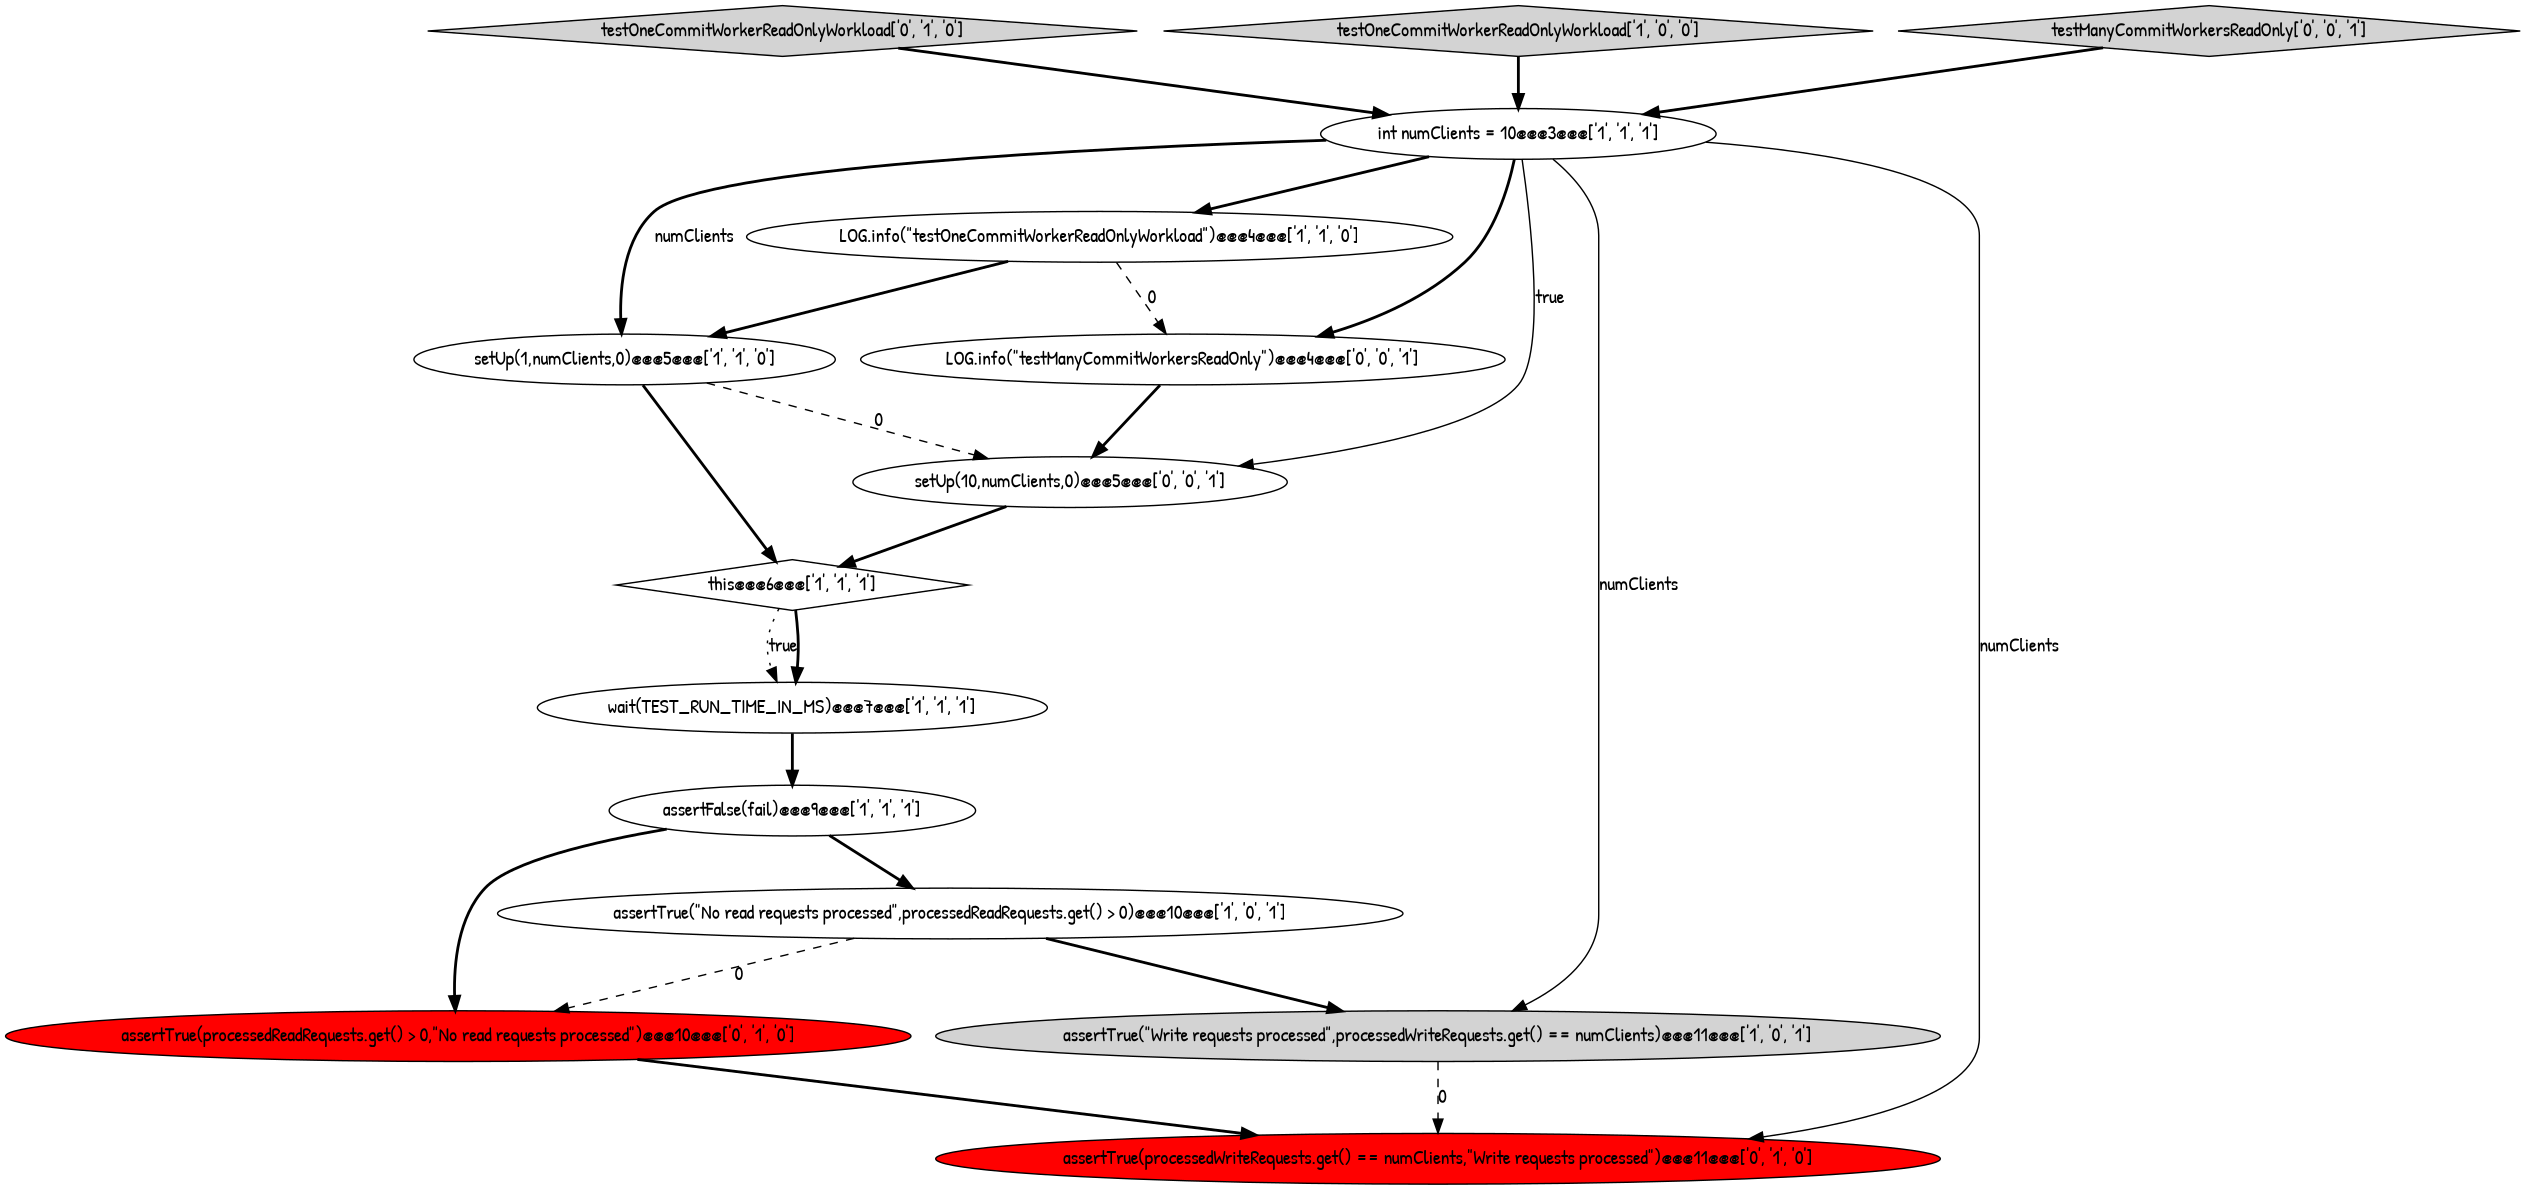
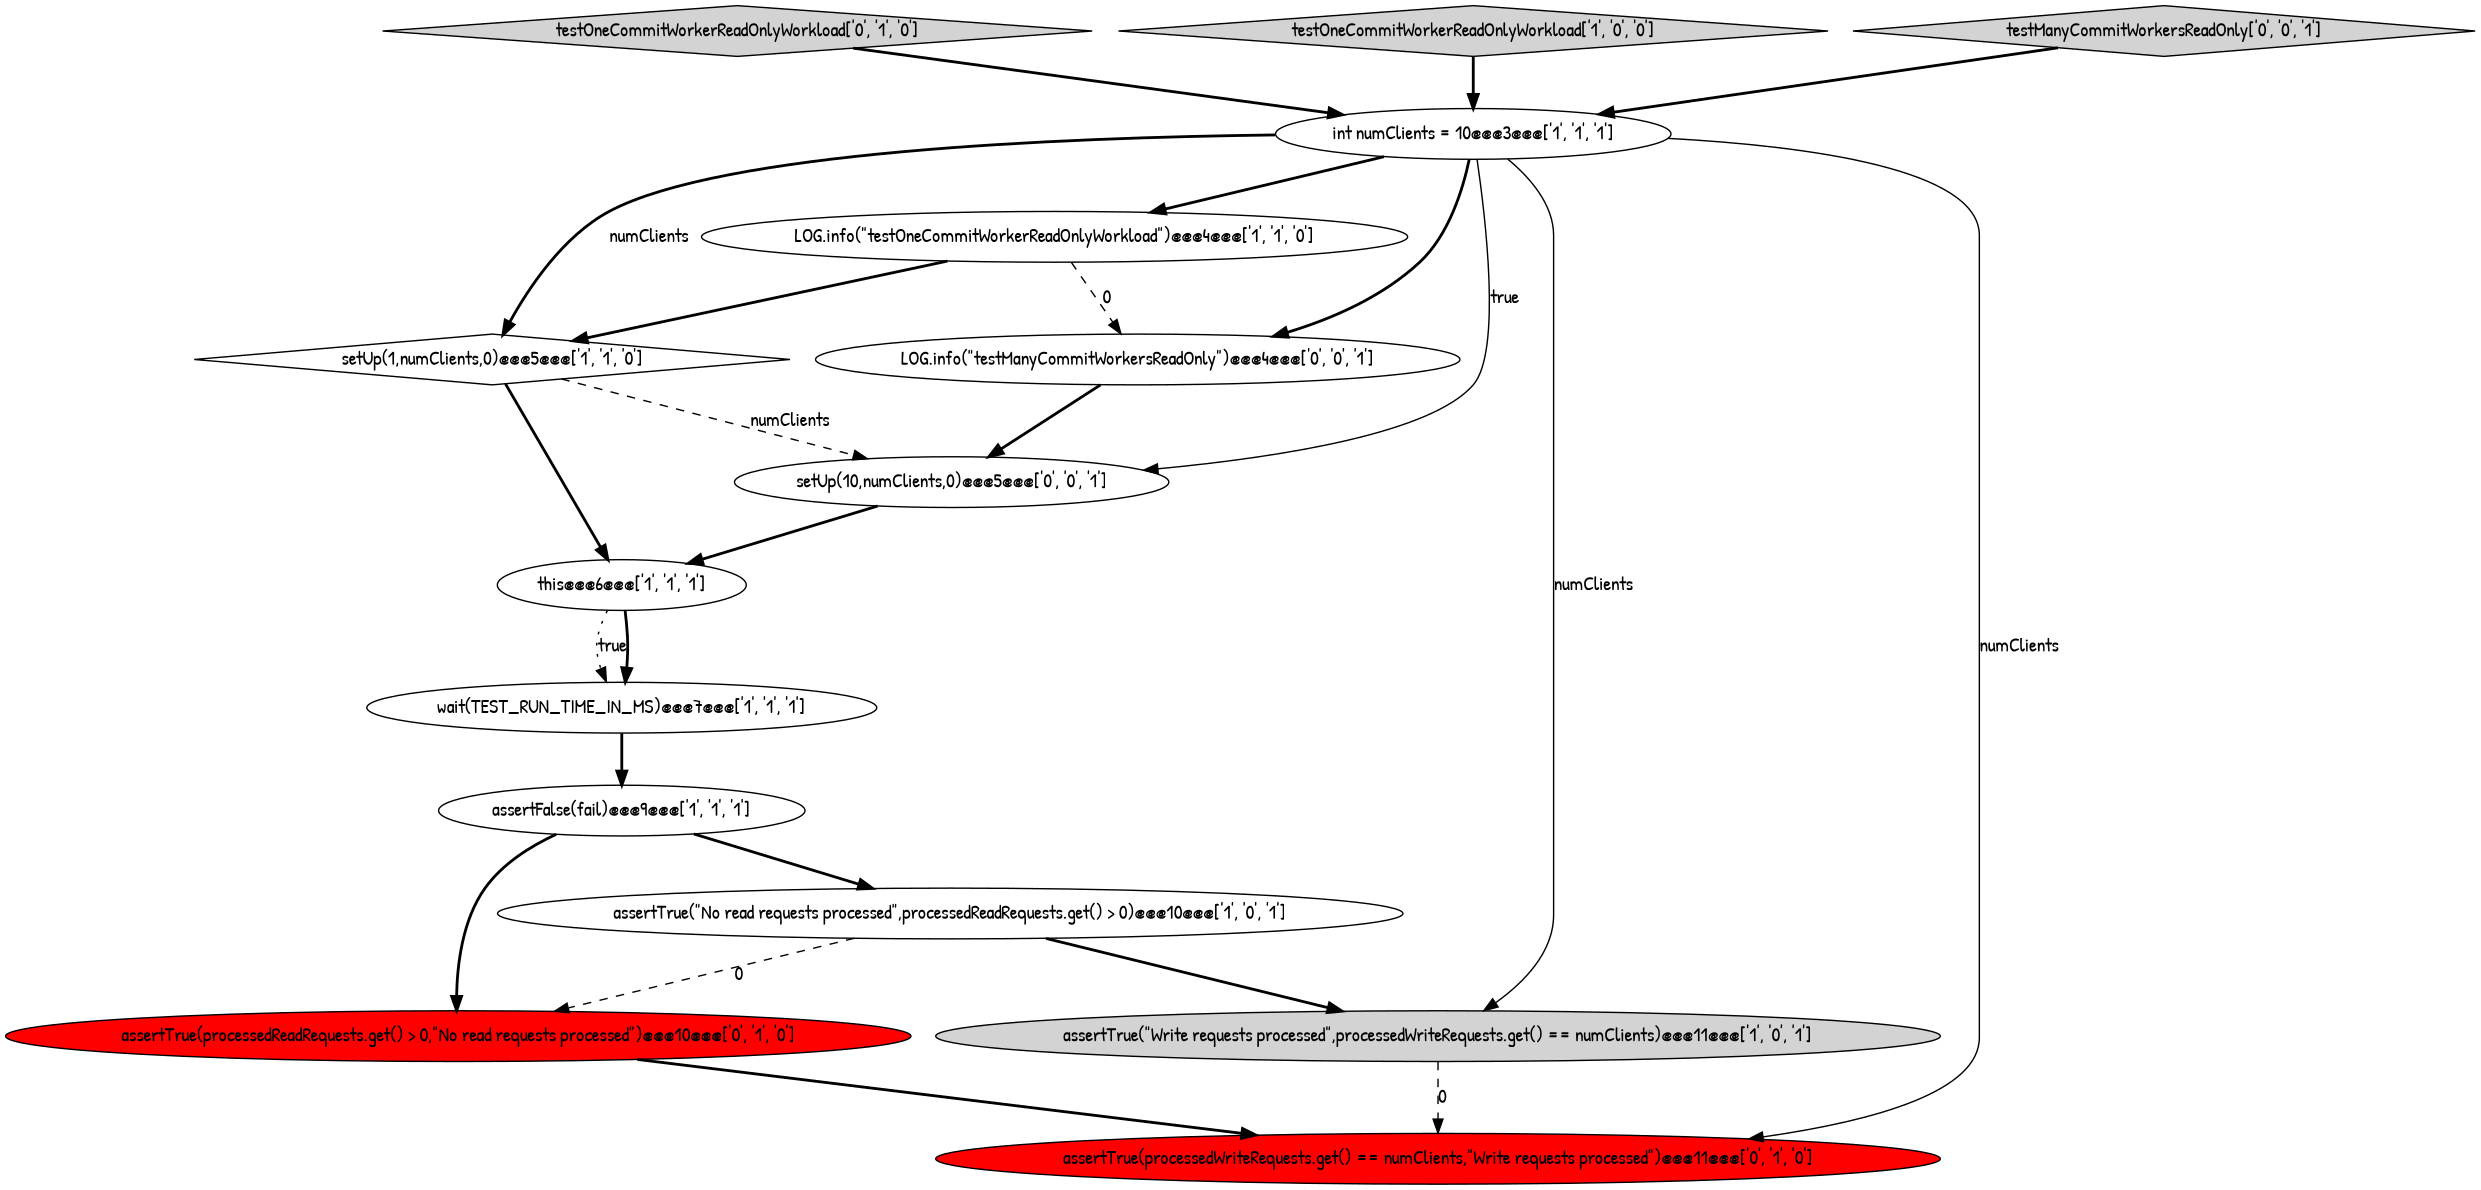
node "setUp(1,numClients,0)@@@5@@@['1', '1', '0']": shape ellipse -> diamond
edge "setUp(1,numClients,0)@@@5@@@['1', '1', '0']" -> "setUp(10,numClients,0)@@@5@@@['0', '0', '1']": label "0" -> "numClients"
node "this@@@6@@@['1', '1', '1']": shape diamond -> ellipse
